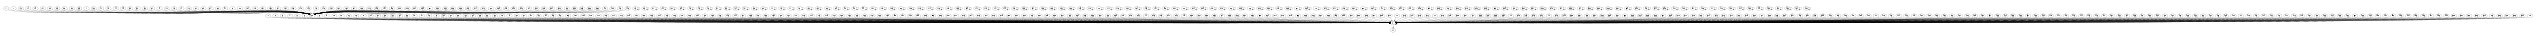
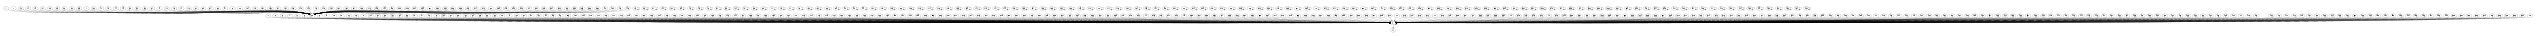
node "474": removed
